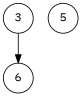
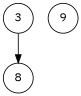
node "5": label "5" -> "9"
node "6": label "6" -> "8"
